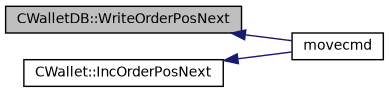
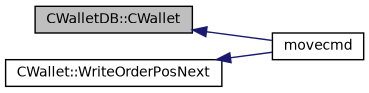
node "CWalletDB::WriteOrderPosNext": label "CWalletDB::WriteOrderPosNext" -> "CWalletDB::CWallet"
node "CWallet::IncOrderPosNext": label "CWallet::IncOrderPosNext" -> "CWallet::WriteOrderPosNext"
